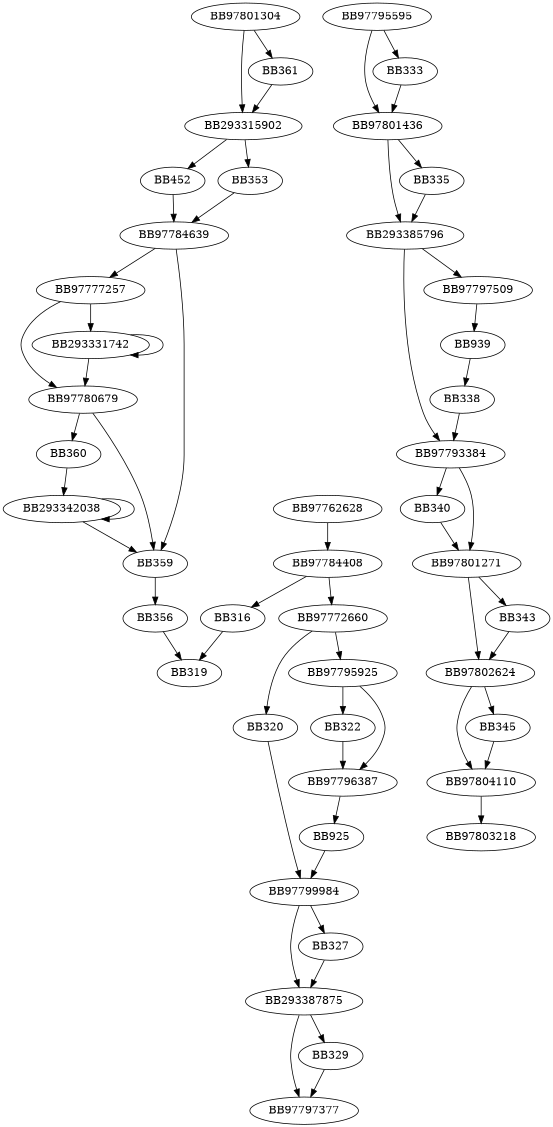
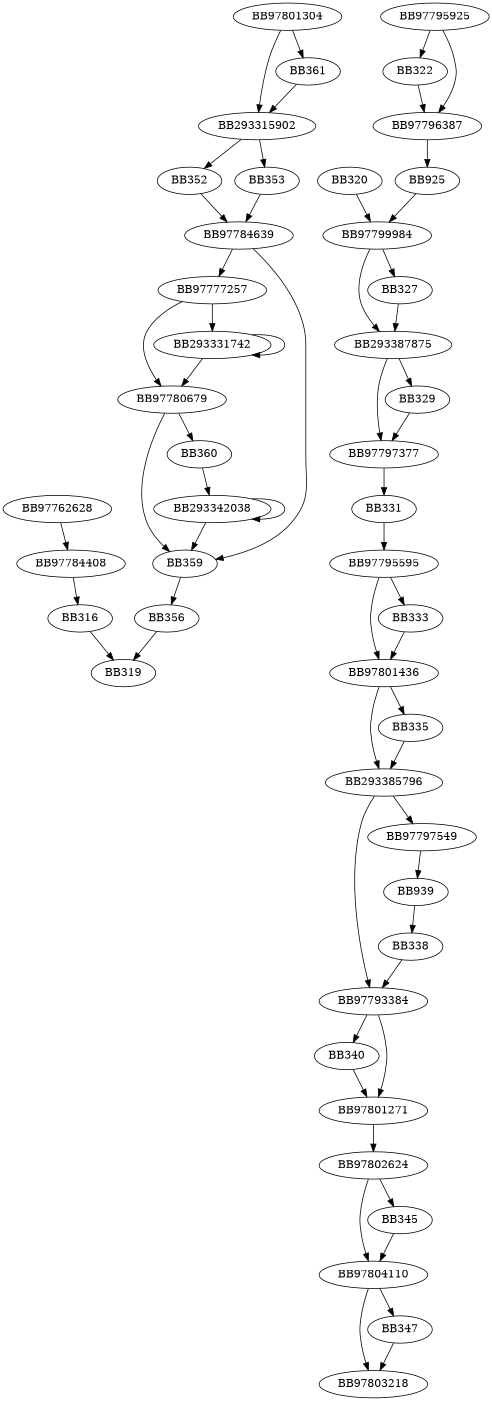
node "BB452": label "BB452" -> "BB352"
node "BB97797509": label "BB97797509" -> "BB97797549"
node "BB331": added
node "BB97772660": removed
node "BB343": removed
node "BB347": added
